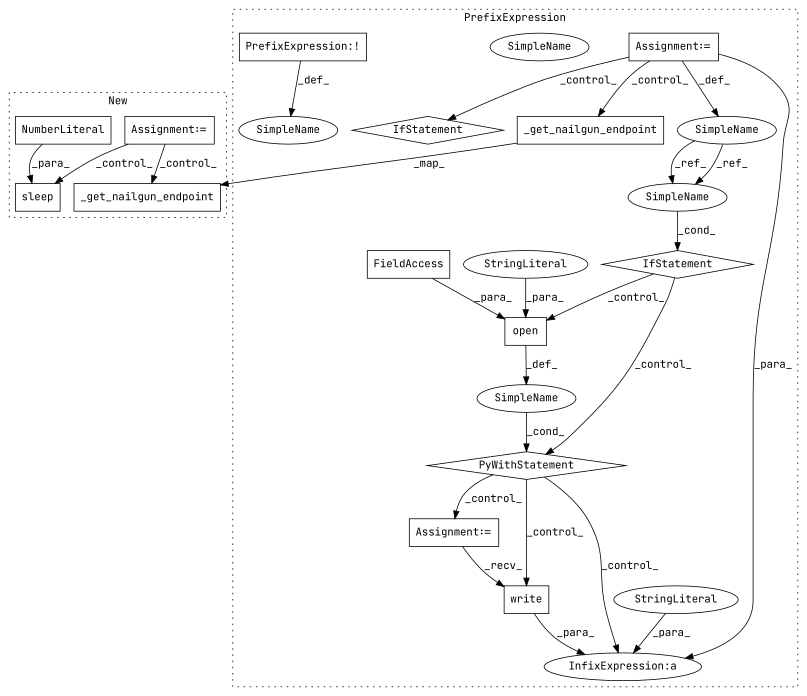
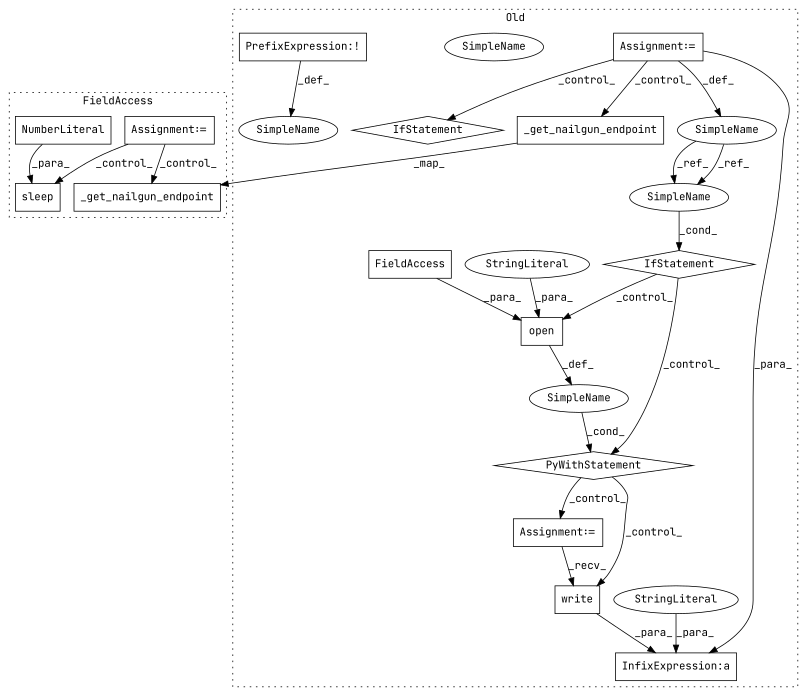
cluster "PrefixExpression": label "PrefixExpression" -> "Old"
cluster "New": label "New" -> "FieldAccess"
edge "PyWithStatement" -> "InfixExpression:a": removed, label "_control_"
node "InfixExpression:a": shape ellipse -> box
